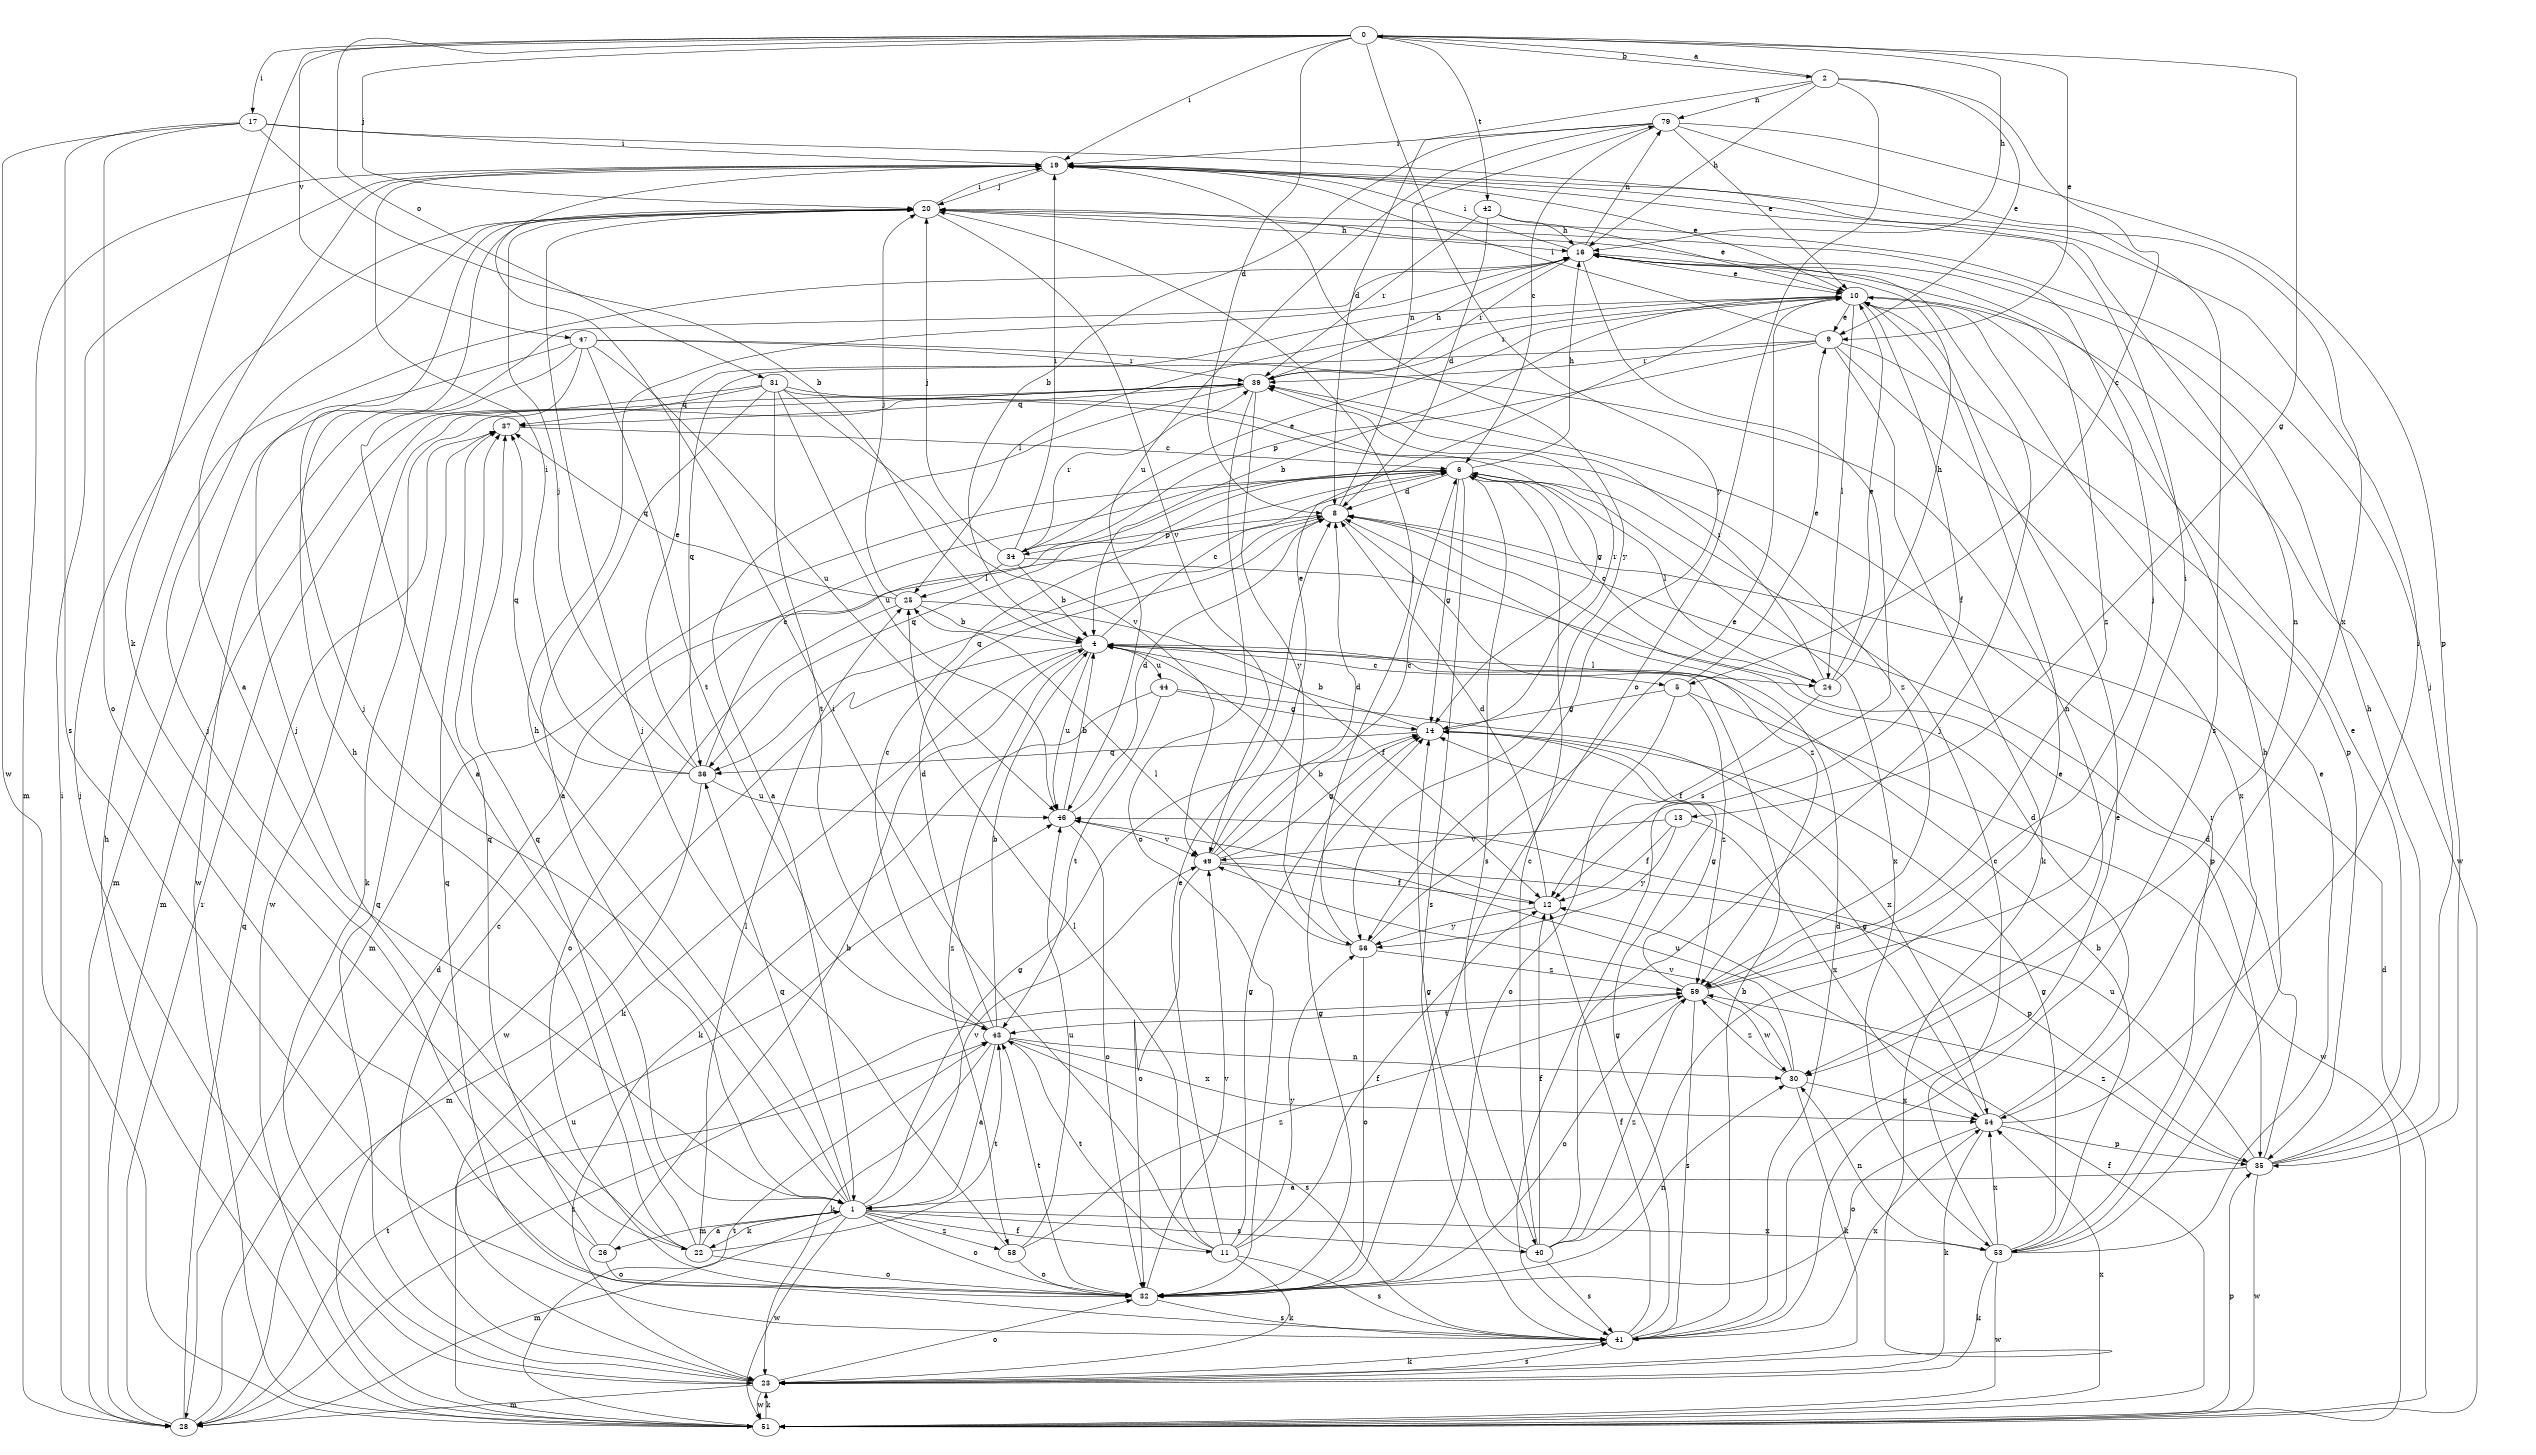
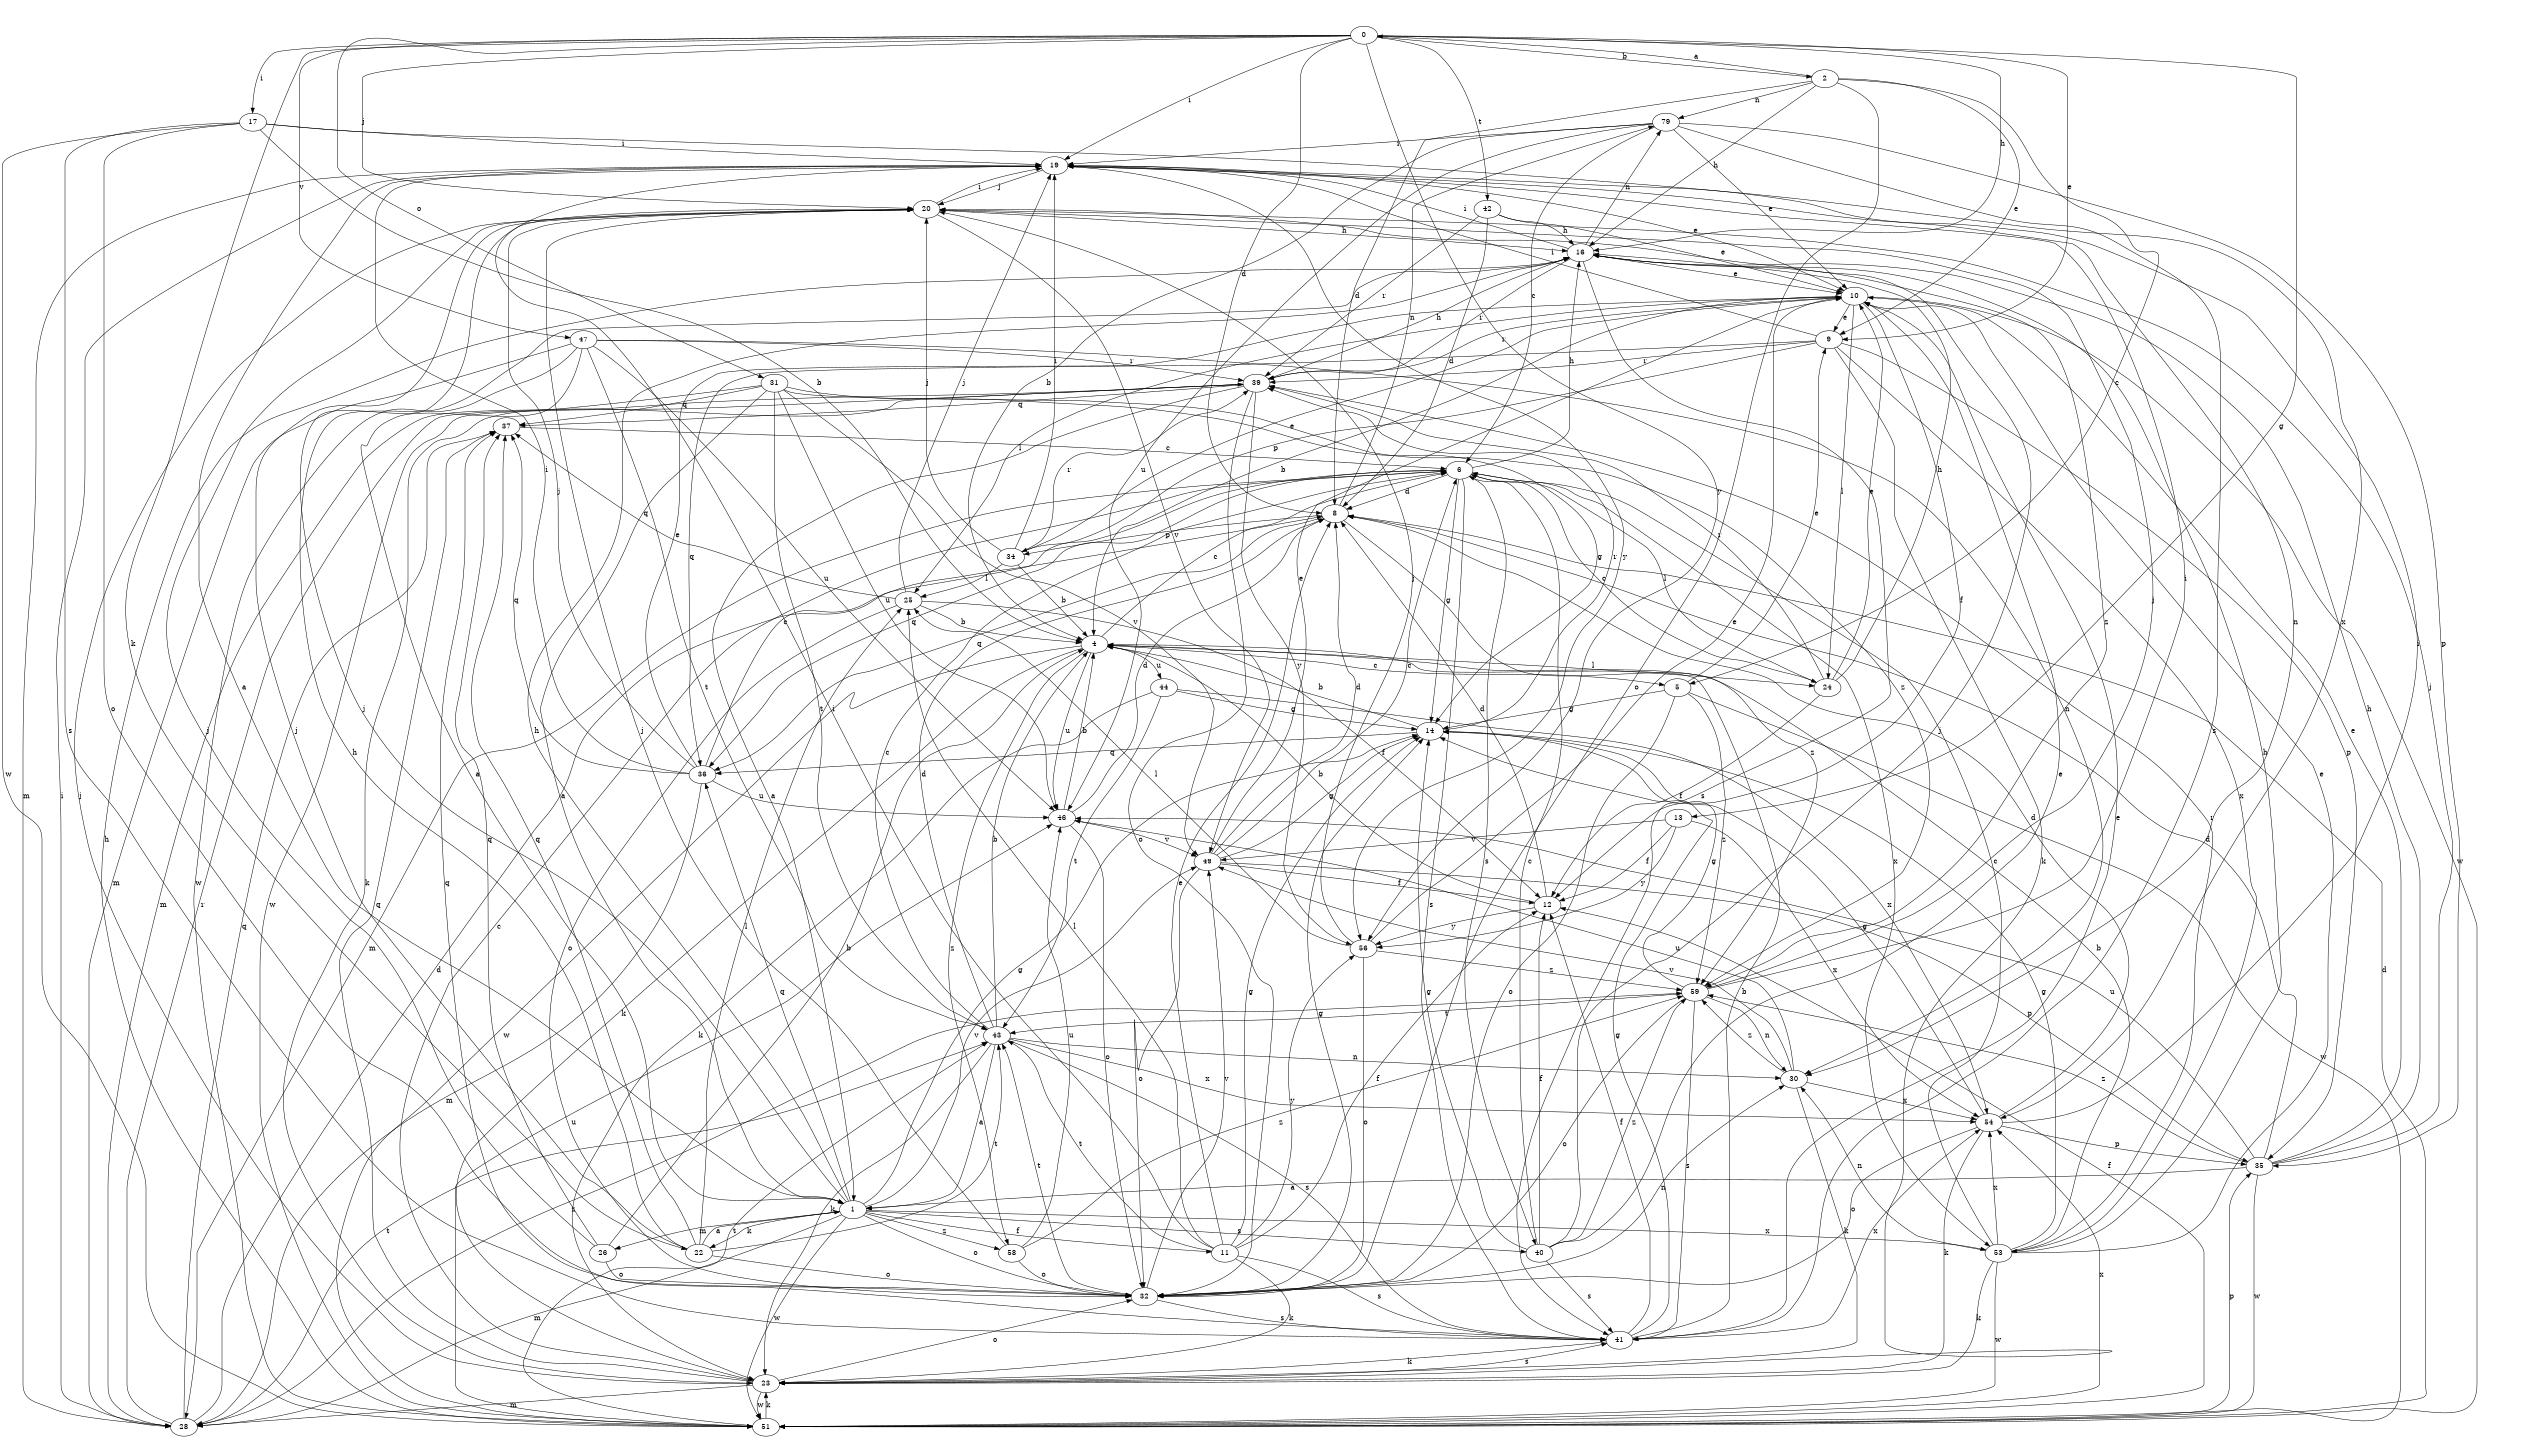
edge "25" -> "20": now "25" -> "19"
edge "34" -> "35": removed, label "p"
edge "41" -> "8": removed, label "d"
edge "59" -> "30": label "w" -> "n"
